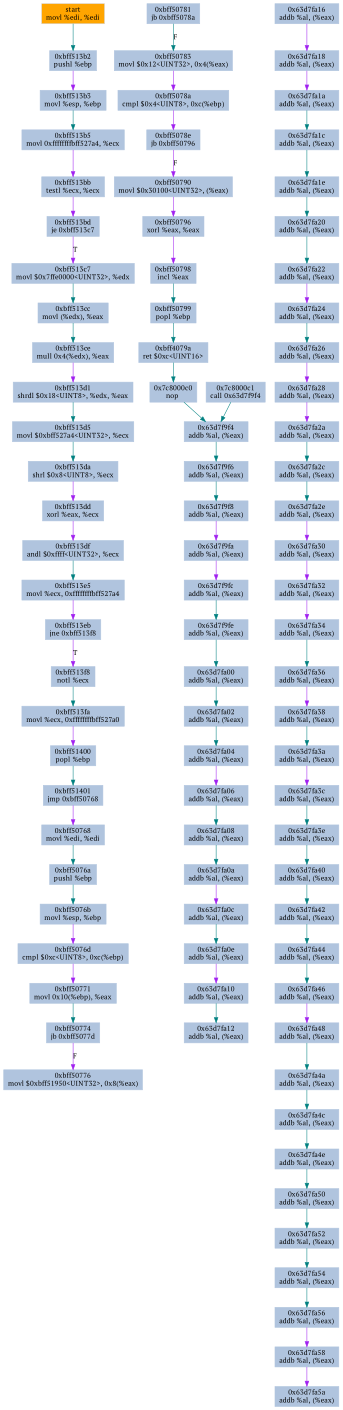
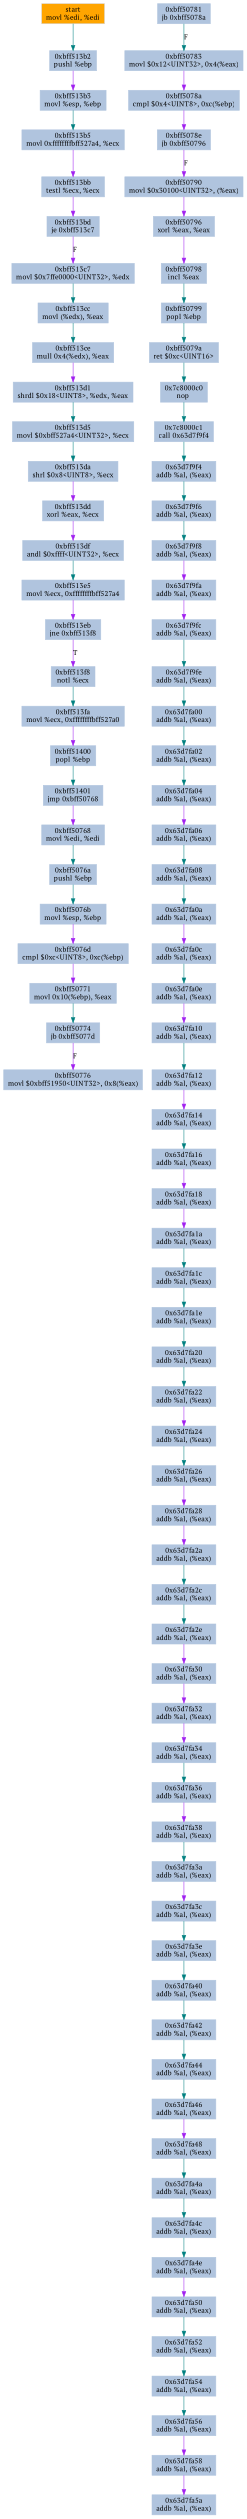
edge "0xbff513bd je 0xbff513c7" -> "0xbff513c7 movl $0x7ffe0000<UINT32>, %edx": label "T" -> "F"
node "0xbff4079a ret $0xc<UINT16>": label "0xbff4079a ret $0xc<UINT16>" -> "0xbff5079a ret $0xc<UINT16>"
edge "0x7c8000c0 nop" -> "0x63d7f9f4 addb %al, (%eax)": now "0x7c8000c0 nop" -> "0x7c8000c1 call 0x63d7f9f4"
node "0x63d7fa14 addb %al, (%eax)": added
edge "0x63d7fa4e addb %al, (%eax)" -> "0x63d7fa50 addb %al, (%eax)": color teal -> purple
